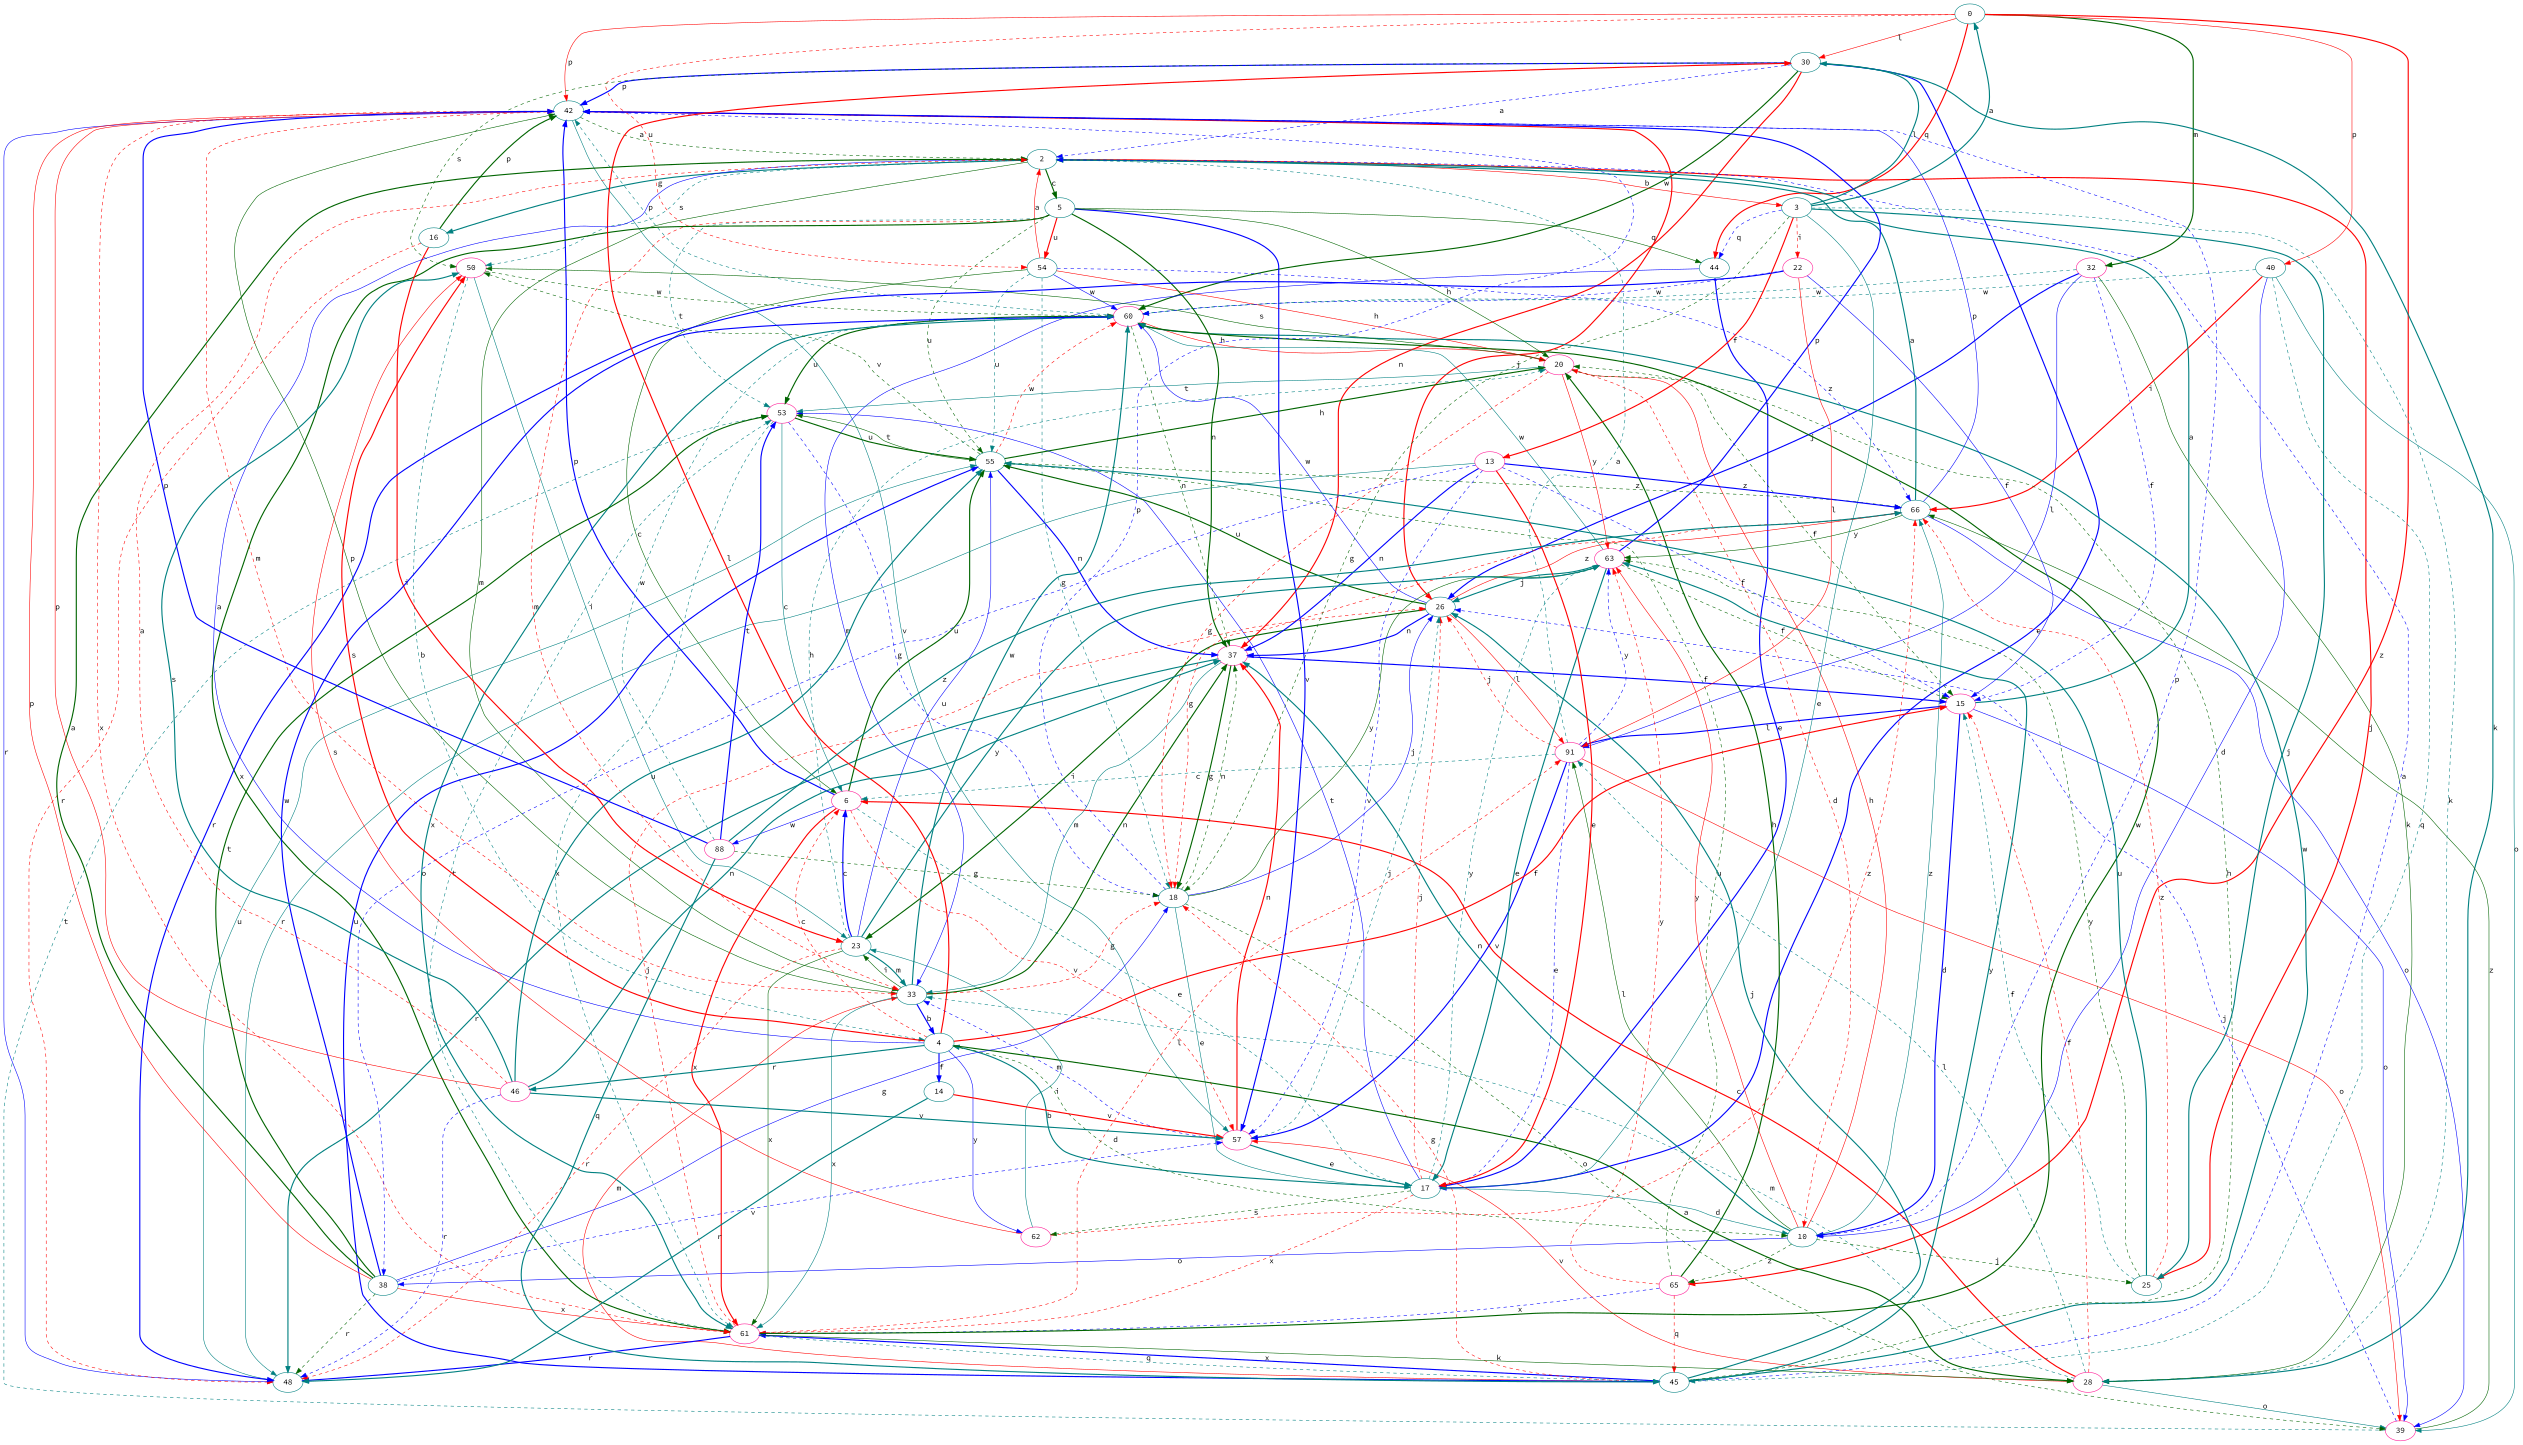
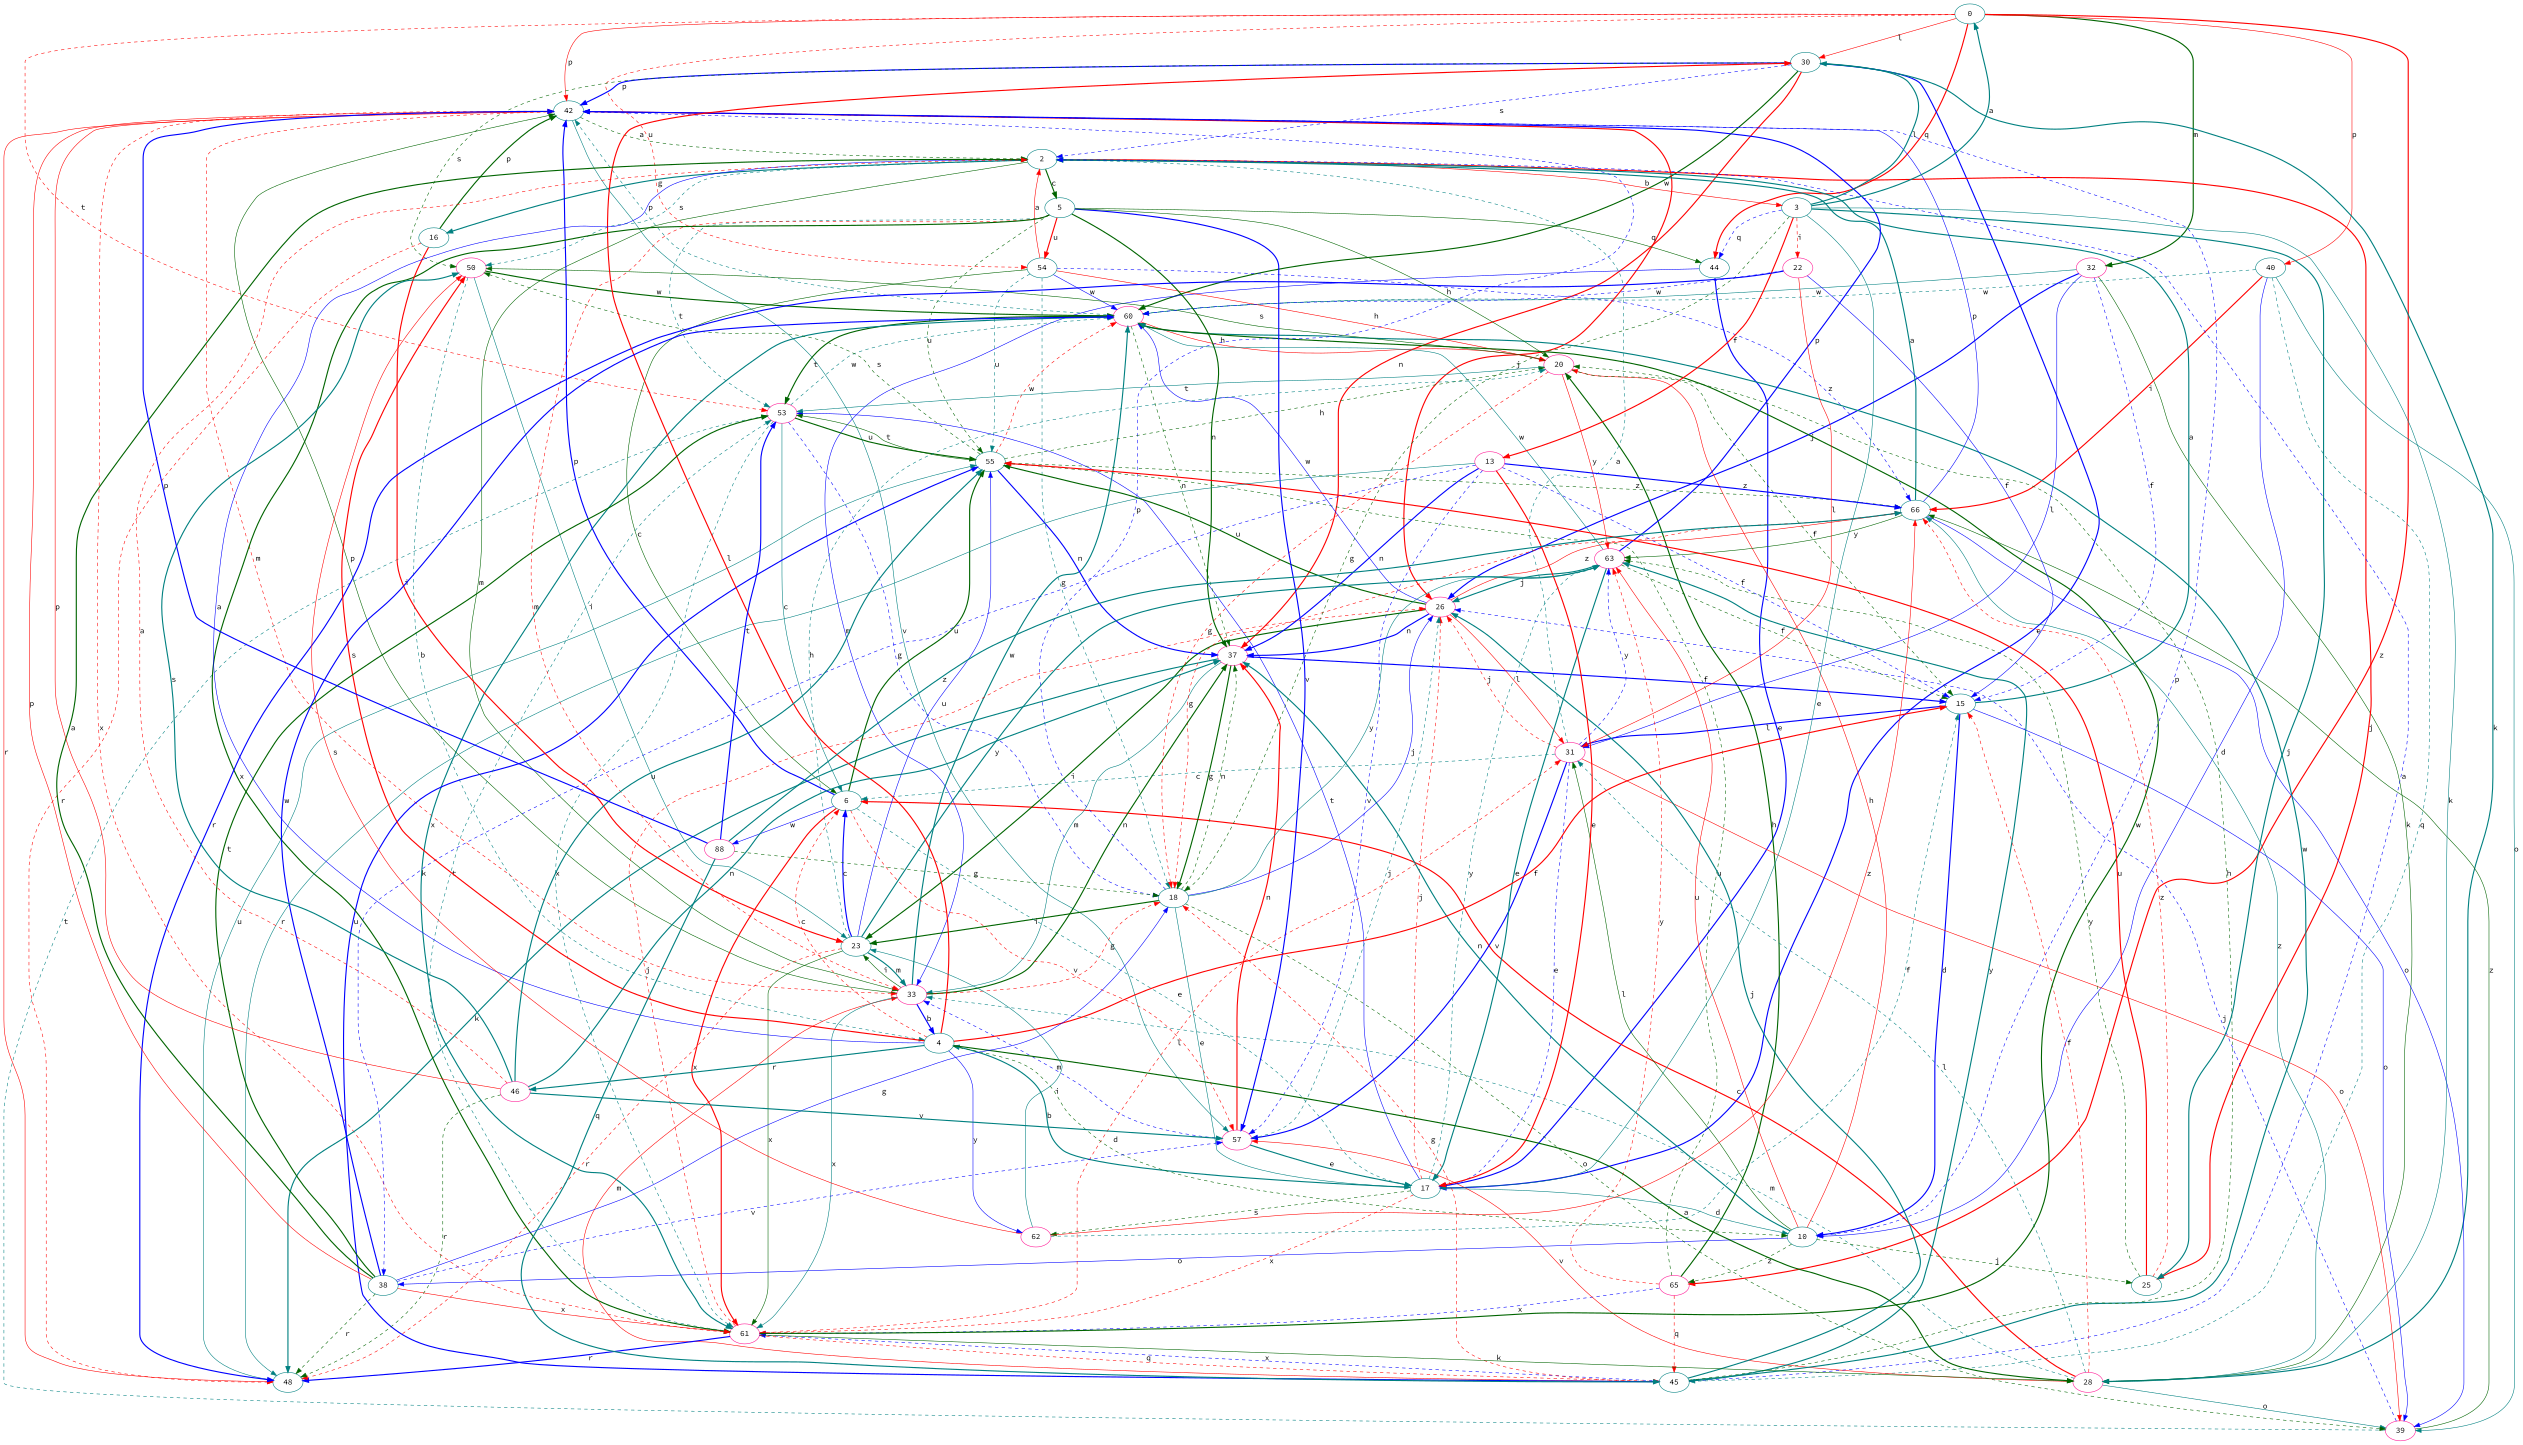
edge "0" -> "53": added, label "t"
edge "30" -> "2": label "a" -> "s"
edge "32" -> "60": style dashed -> solid
edge "50" -> "60": style dashed -> bold
edge "60" -> "53": label "u" -> "t"
edge "55" -> "50": label "v" -> "s"
edge "55" -> "20": style bold -> dashed
edge "88" -> "60": now "53" -> "60"
edge "25" -> "55": color teal -> red
edge "42" -> "48": color blue -> red
node "26": color teal -> deeppink
edge "3" -> "28": style dashed -> solid
node "15": color deeppink -> teal
edge "18" -> "63": color darkgreen -> teal
node "91": label "91" -> "31"
edge "20" -> "10": removed, label "d"
node "6": color deeppink -> teal
edge "13" -> "38": label "o" -> "k"
edge "10" -> "63": label "y" -> "u"
edge "10" -> "66": now "28" -> "66"
edge "18" -> "23": added, label "i"
node "33": color teal -> deeppink
edge "25" -> "15": now "62" -> "15"
edge "37" -> "48": label "r" -> "k"
node "14": removed
edge "62" -> "66": style dashed -> solid
edge "46" -> "48": color blue -> darkgreen
edge "45" -> "61": style bold -> dashed
edge "61" -> "45": color teal -> red
